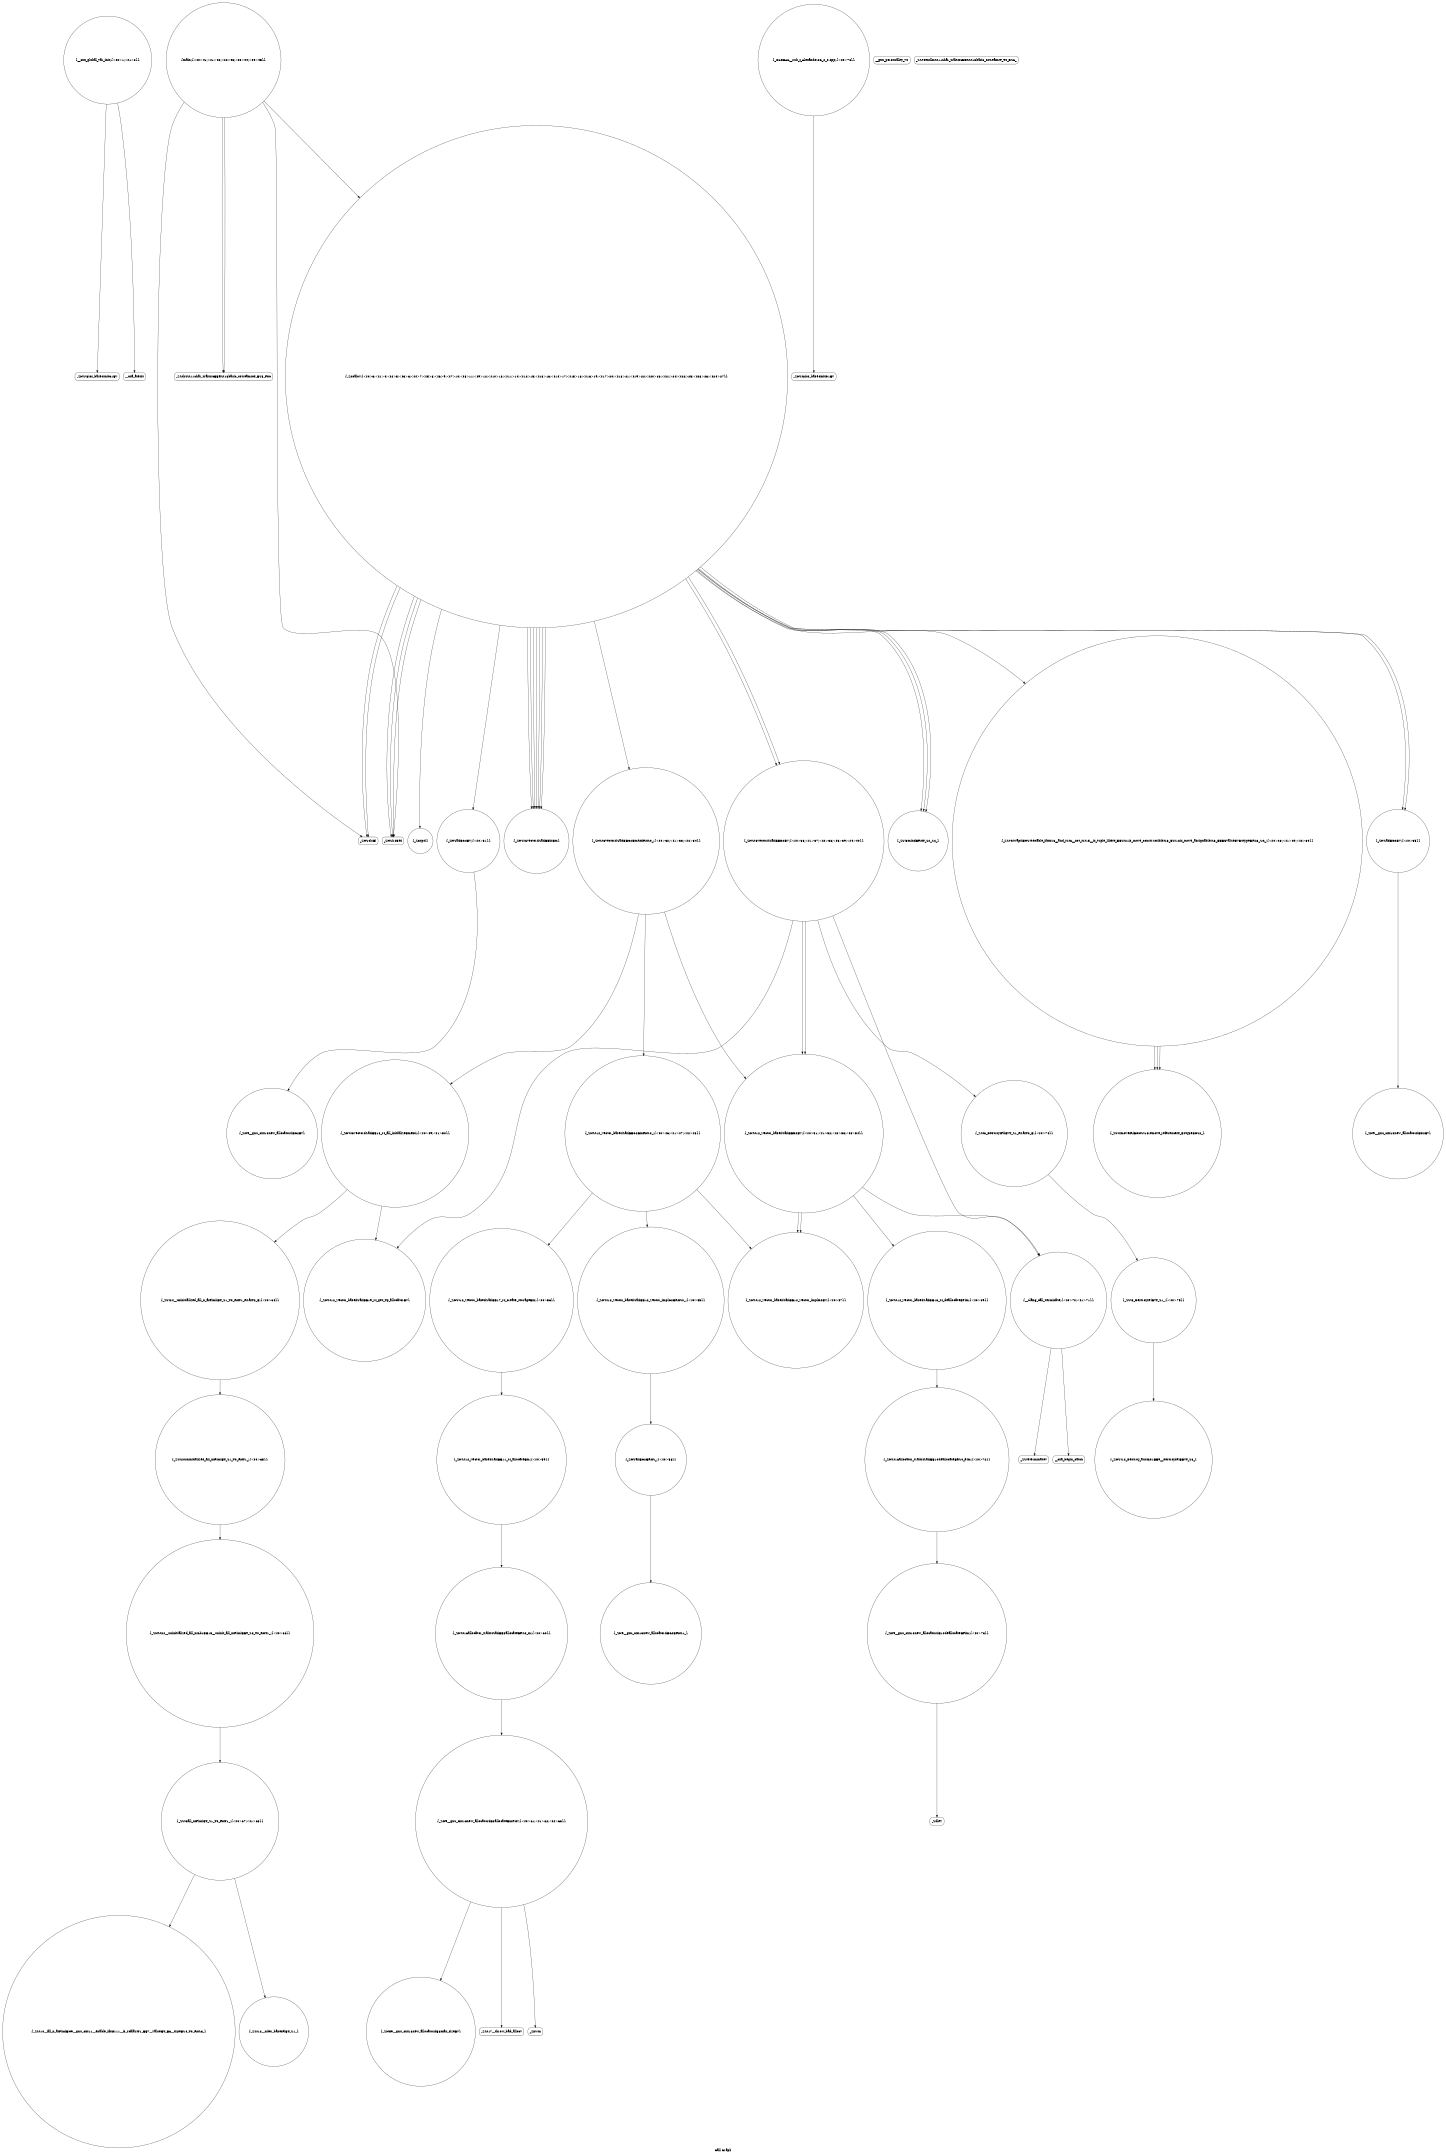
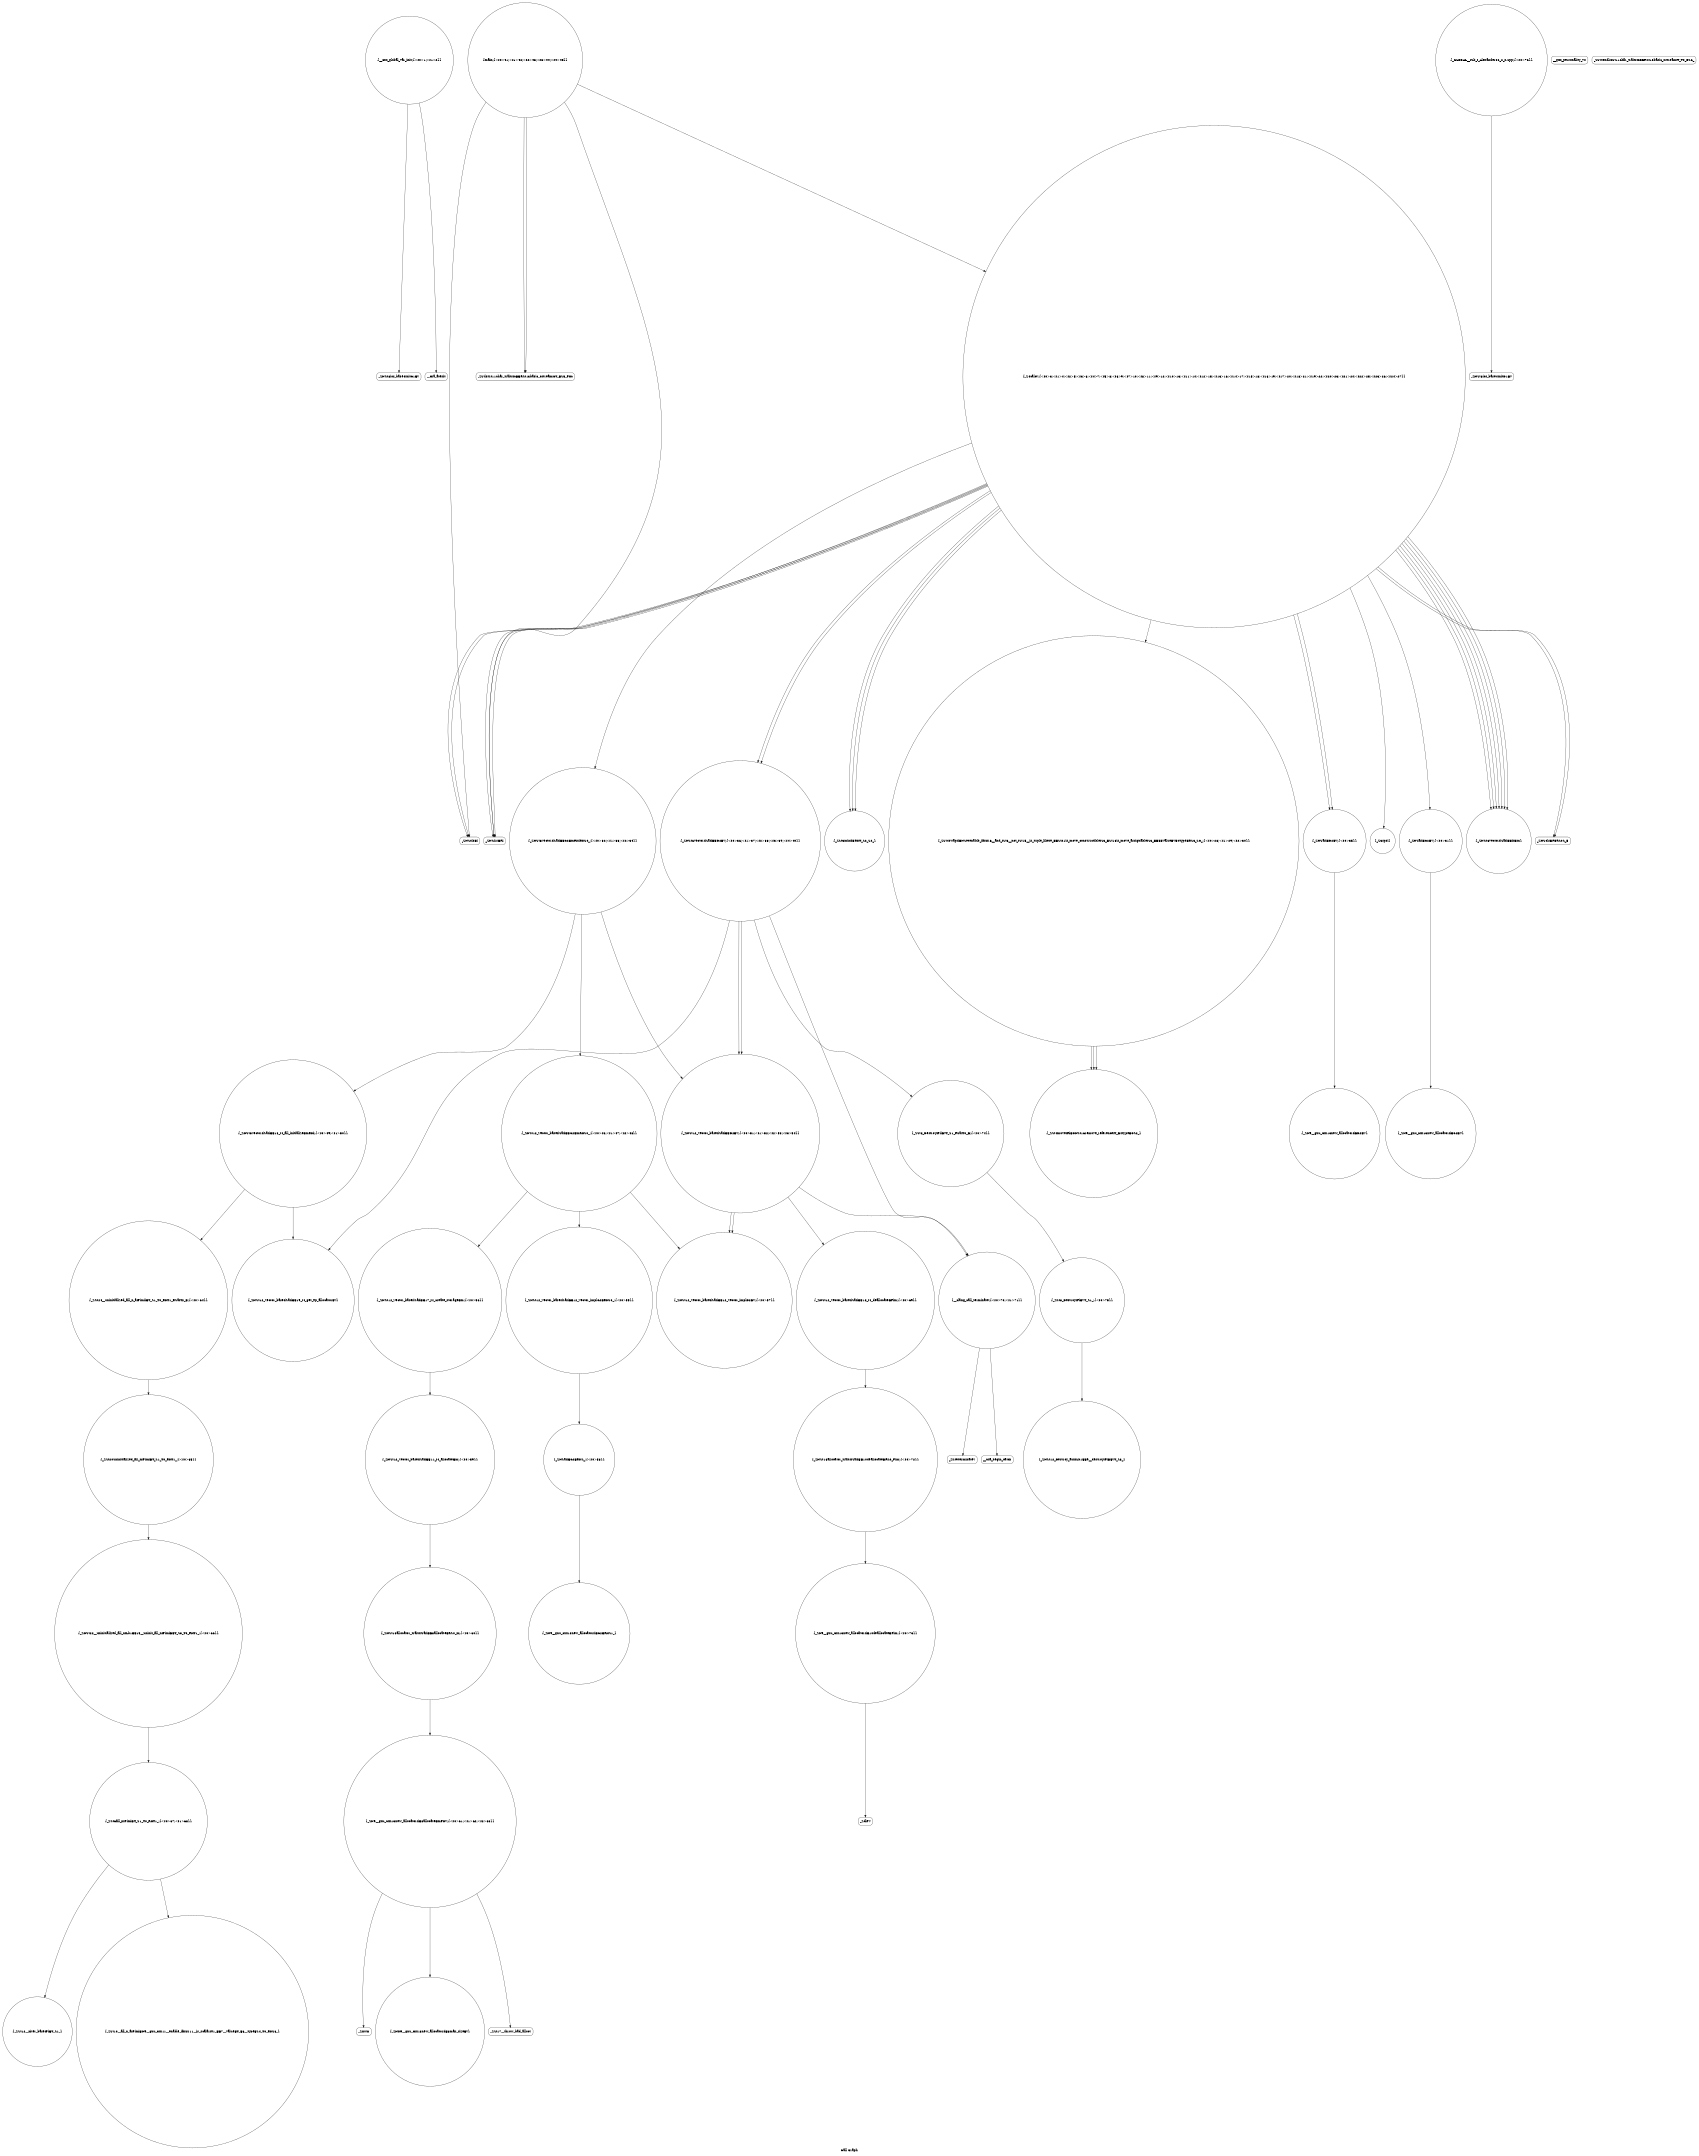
node "_ZNSolsEPFRSoS_E": added
